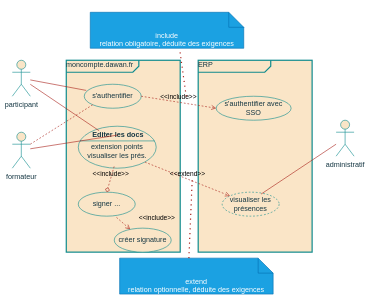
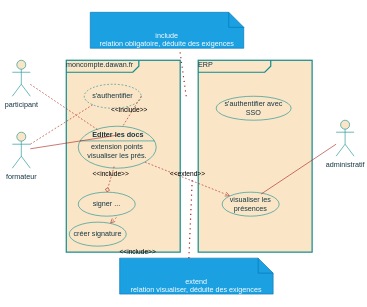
edge "participant" -- "s'authentifier": removed
node "s'authentifier": style solid -> dashed
edge "s'authentifier" -> "s'authentifier avec SSO": now "s'authentifier" -> "Editer les docs"
edge "participant" -- "extension points visualiser les prés.": style solid -> dashed
node "visualiser les présences": style dashed -> solid
node "créer signature": moved (143, 240) -> (98, 234)
node "extend relation optionnelle, déduite des exigences": label "extend relation optionnelle, déduite des exigences" -> "extend relation visualiser, déduite des exigences"
